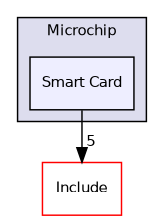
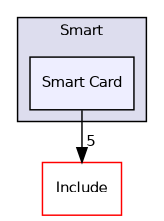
cluster "Microchip": label "Microchip" -> "Smart"
